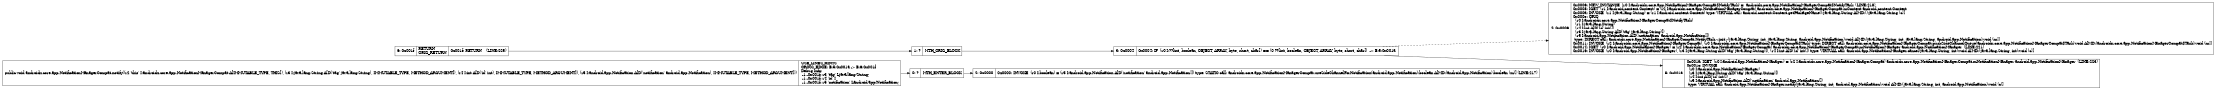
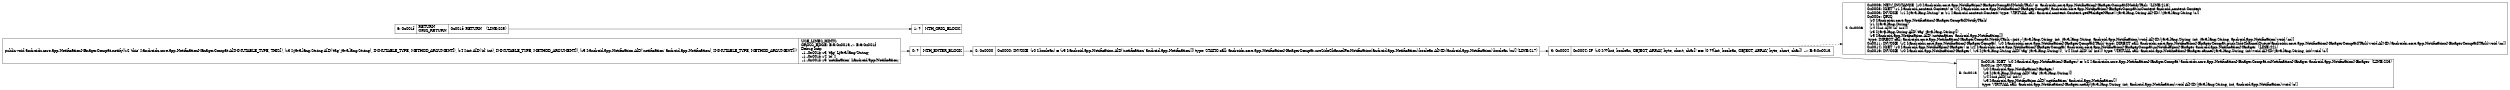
edge "1: ?" -> "3: 0x0004": now "2: 0x0000" -> "3: 0x0004"
